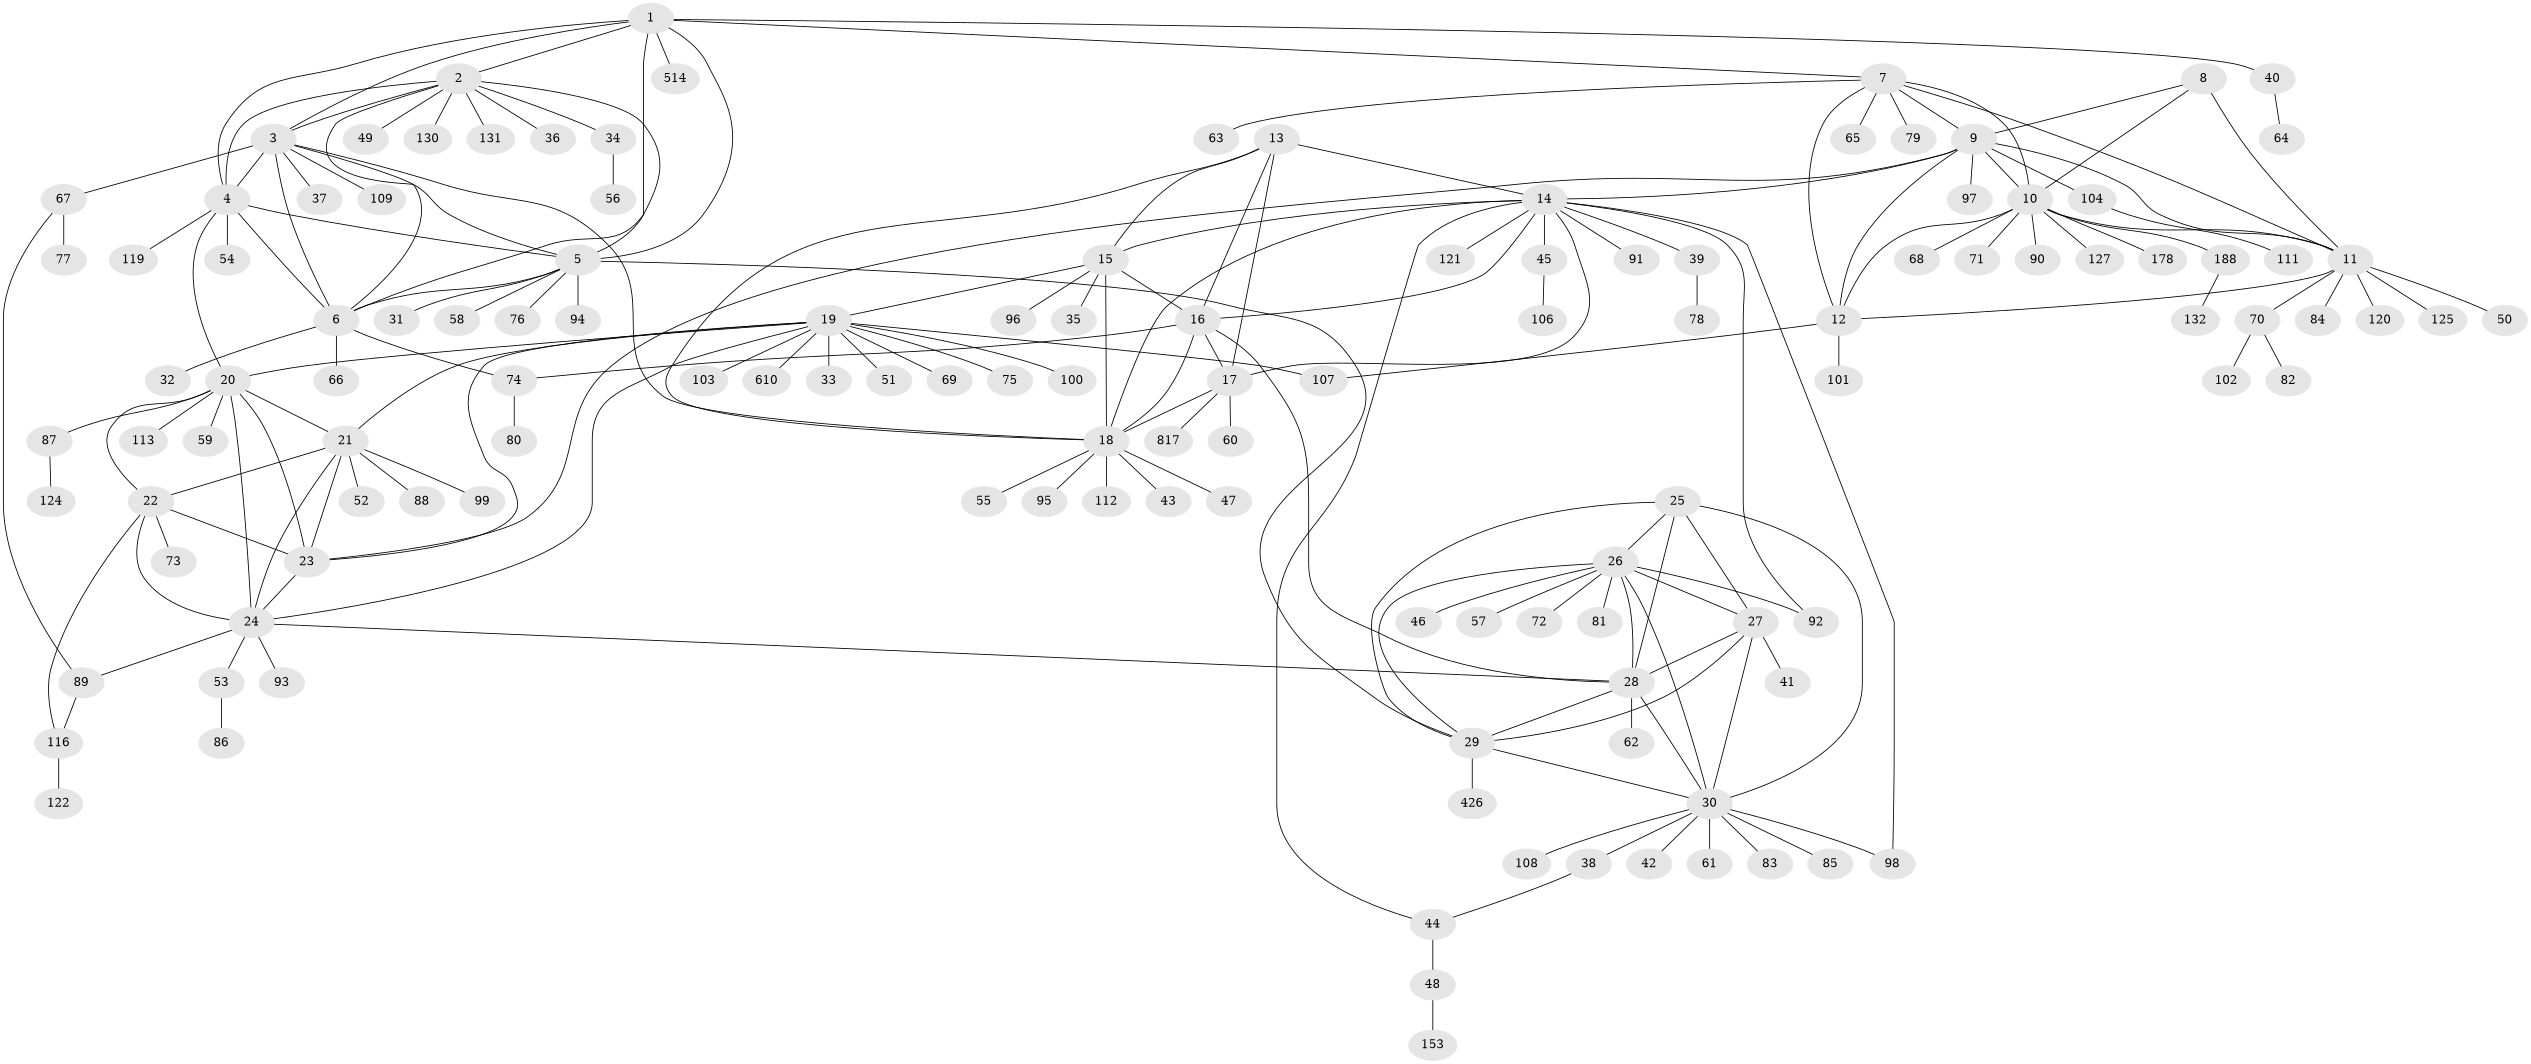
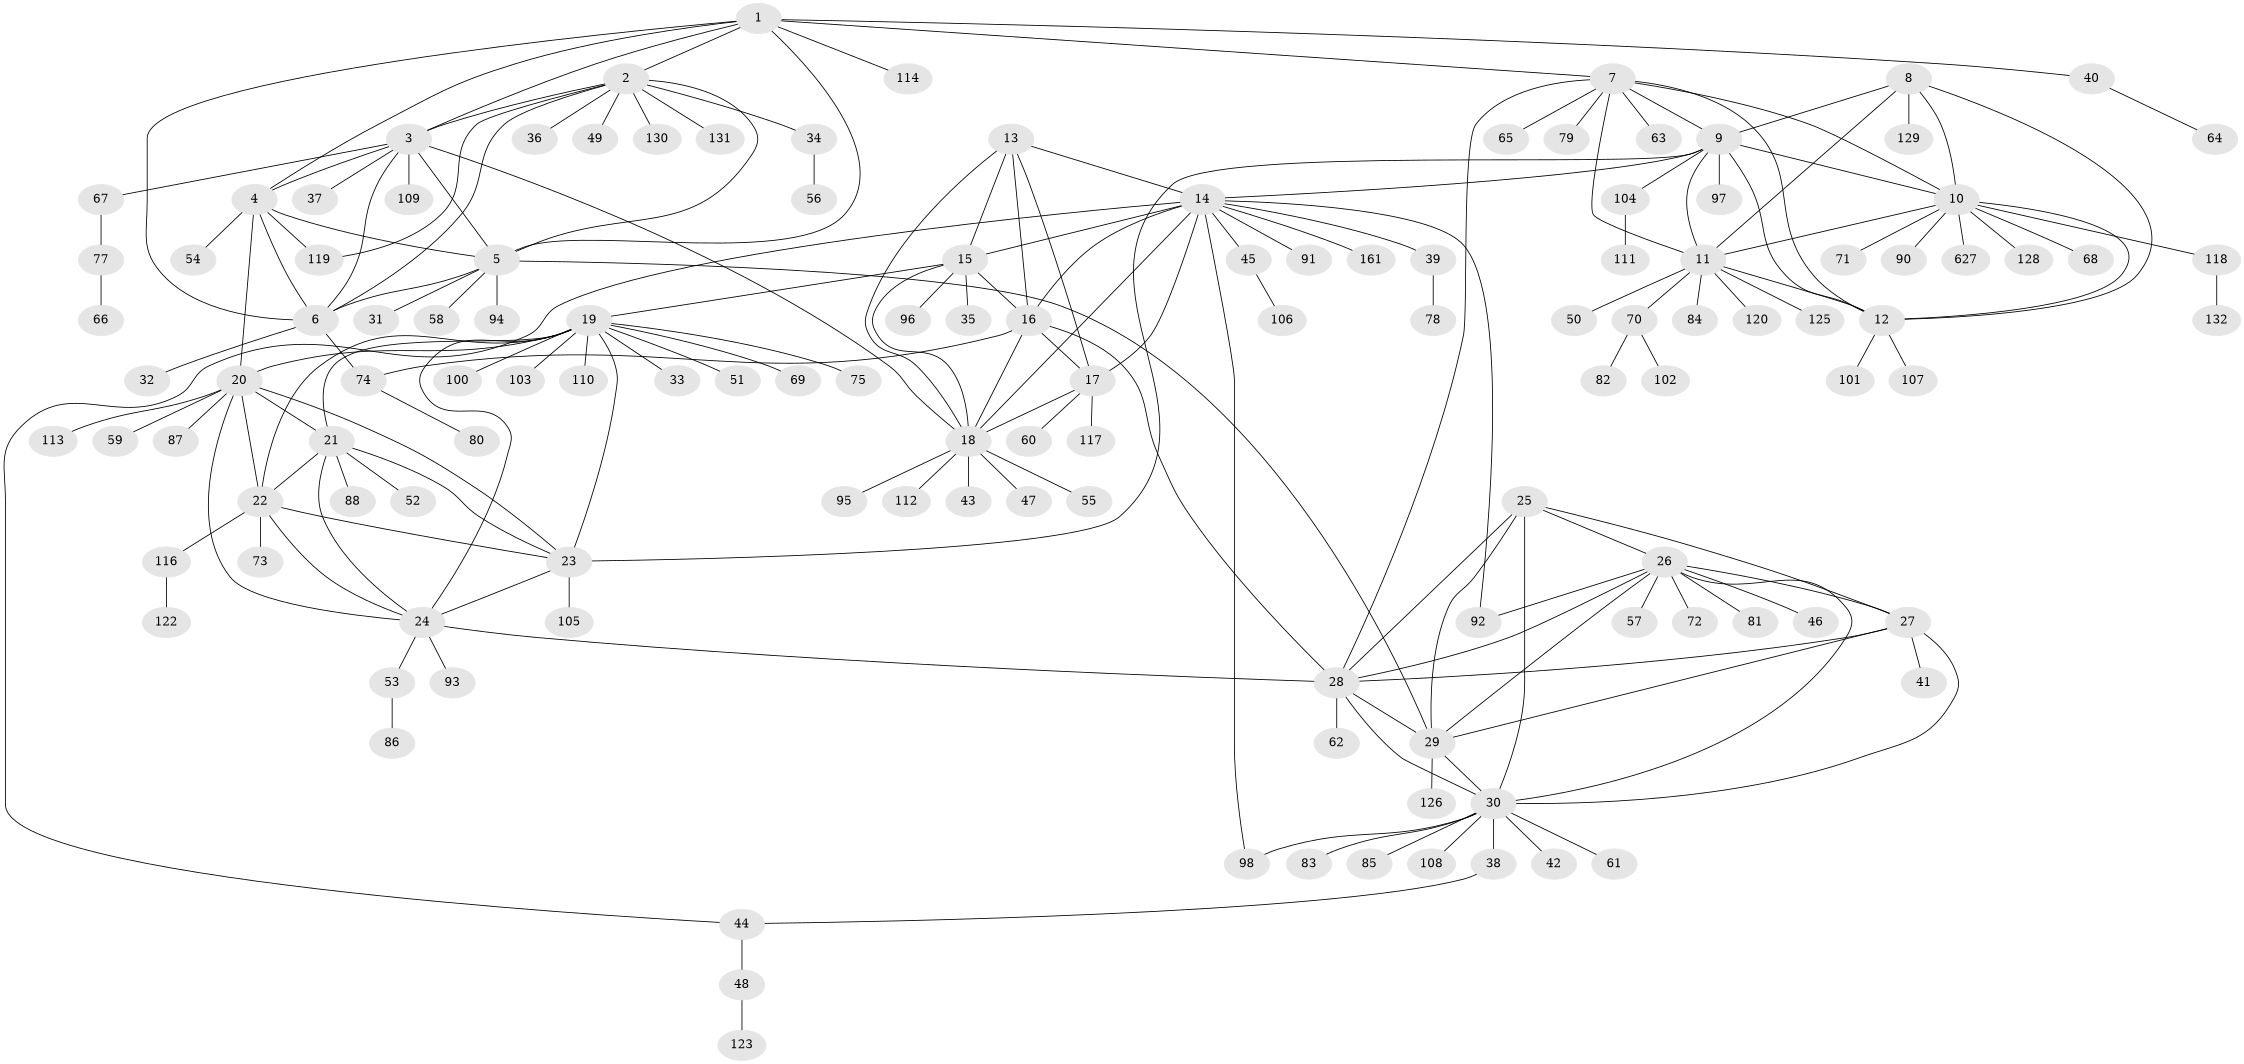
node "514": label "514" -> "114"
edge "2" -- "4": now "2" -- "119"
node "129": added
edge "8" -- "12": added
node "121": label "121" -> "161"
node "127": label "127" -> "627"
node "178": label "178" -> "128"
node "188": label "188" -> "118"
node "76": removed
edge "7" -- "28": added
edge "19" -- "107": now "19" -- "22"
edge "6" -- "66": now "77" -- "66"
node "610": label "610" -> "110"
node "817": label "817" -> "117"
node "124": removed
node "99": removed
node "105": added
node "89": removed
node "426": label "426" -> "126"
node "153": label "153" -> "123"
